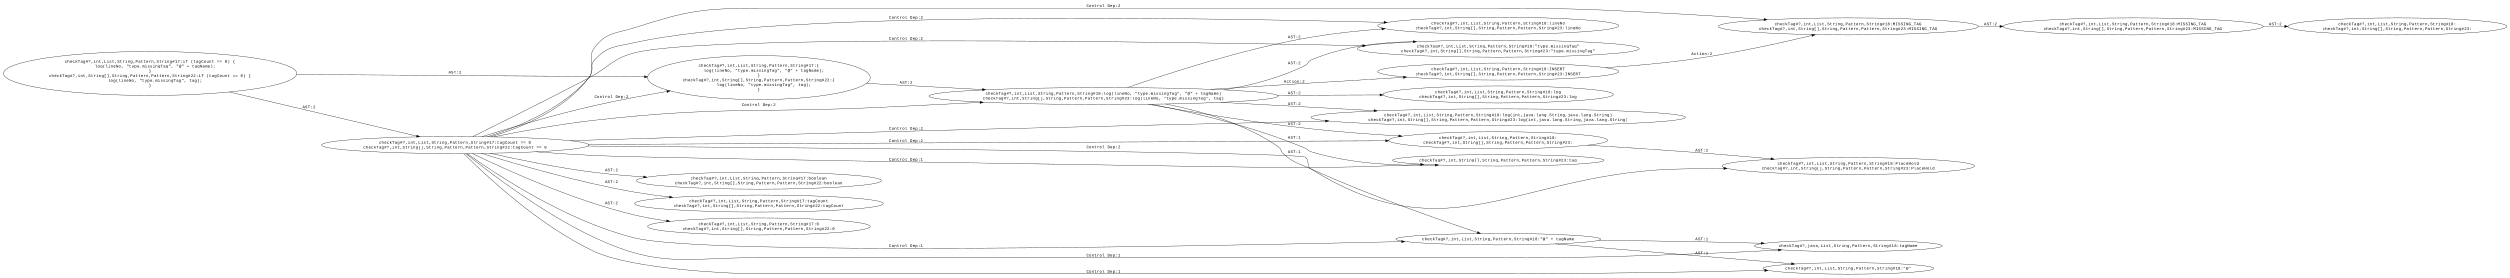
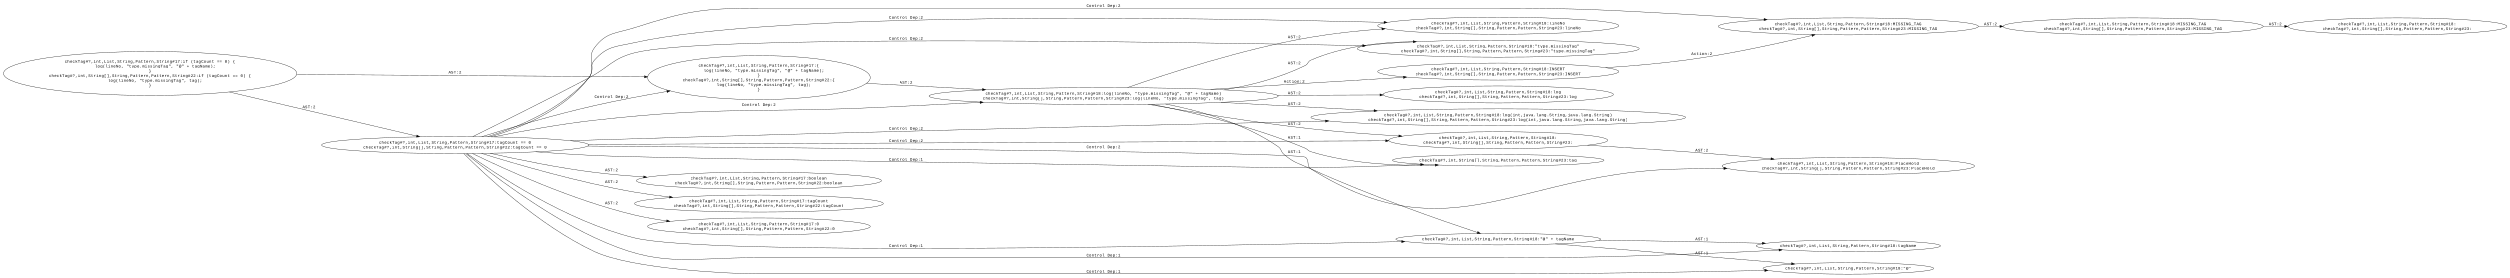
node "checkTag#?,java,List,String,Pattern,String#18:tagName": label "checkTag#?,java,List,String,Pattern,String#18:tagName" -> "checkTag#?,int,List,String,Pattern,String#18:tagName"
